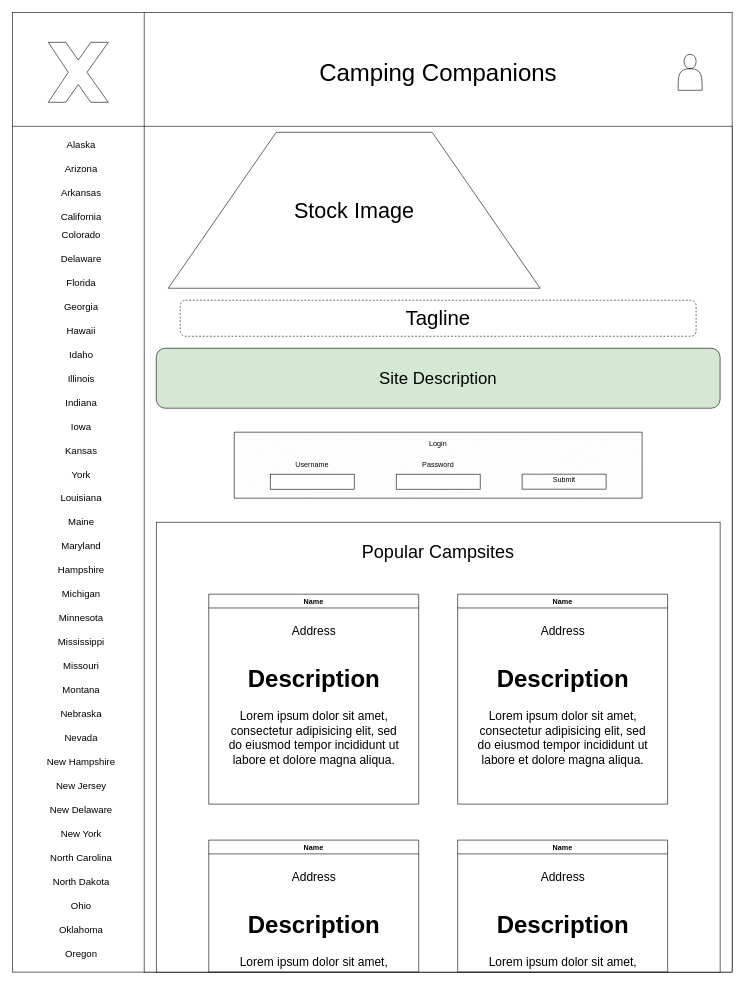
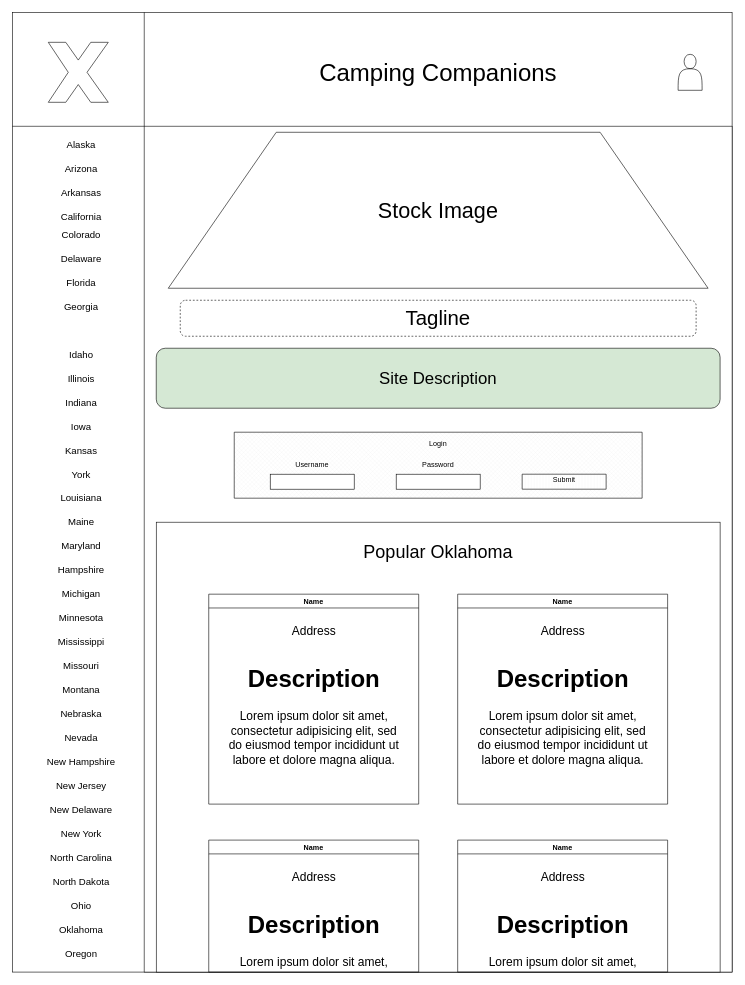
node "Stock Image": size 372x156 -> 540x156
node "Hawaii": removed
node "Popular Campsites": label "Popular Campsites" -> "Popular Oklahoma"
